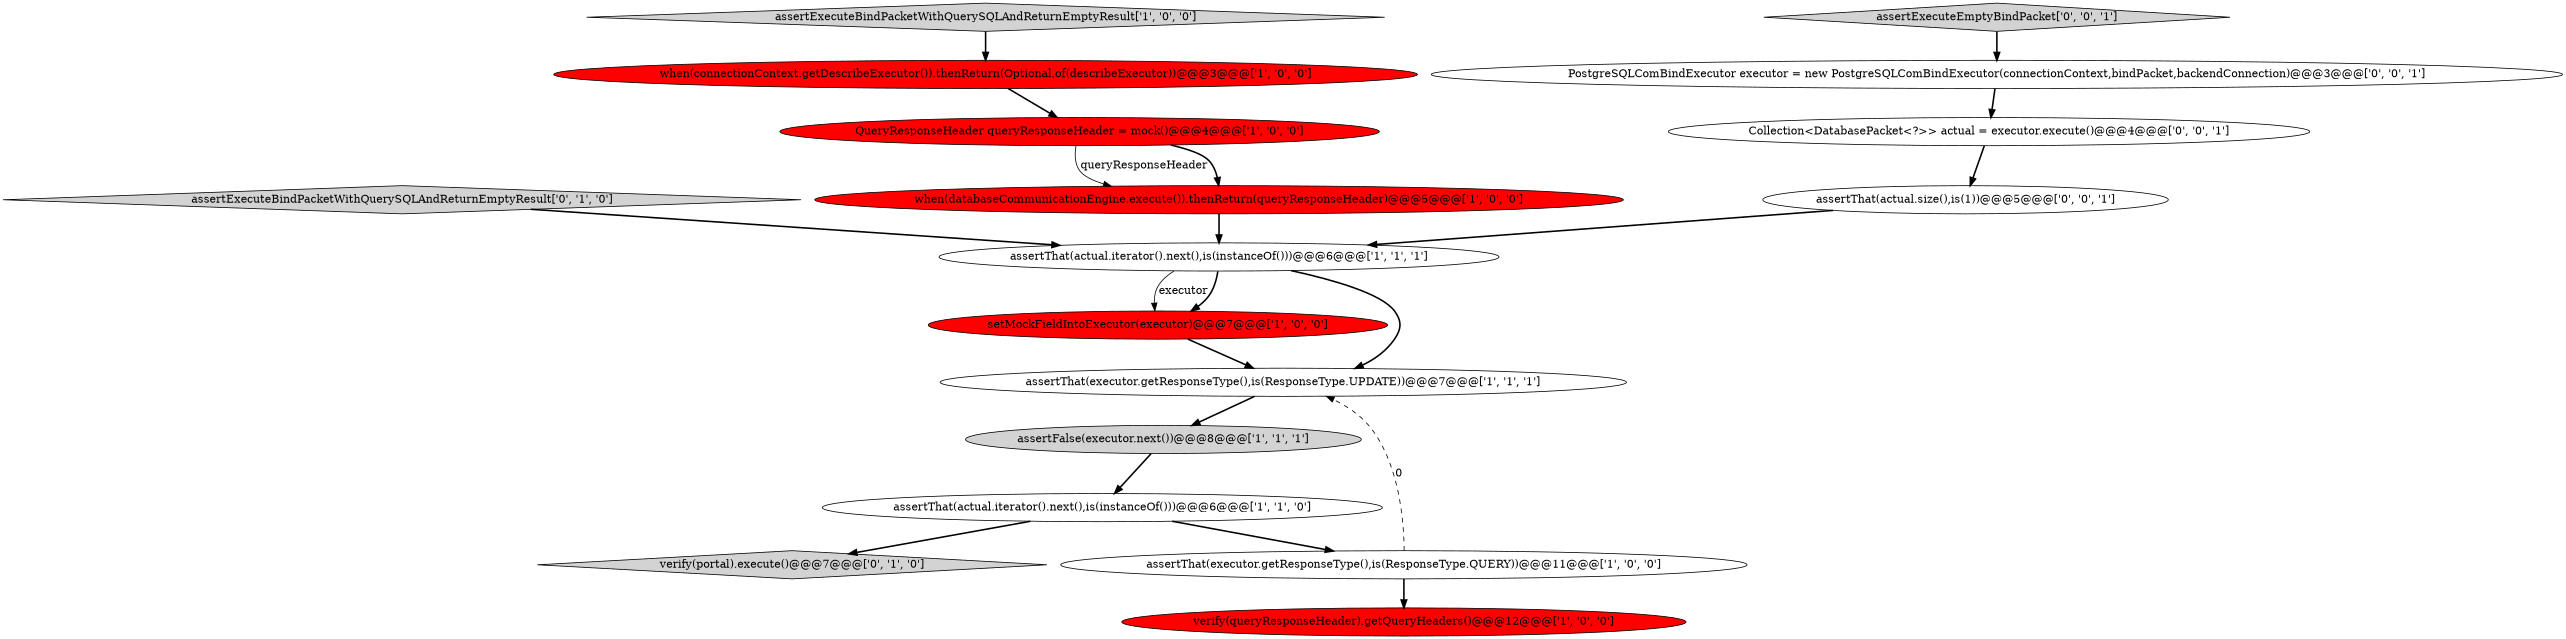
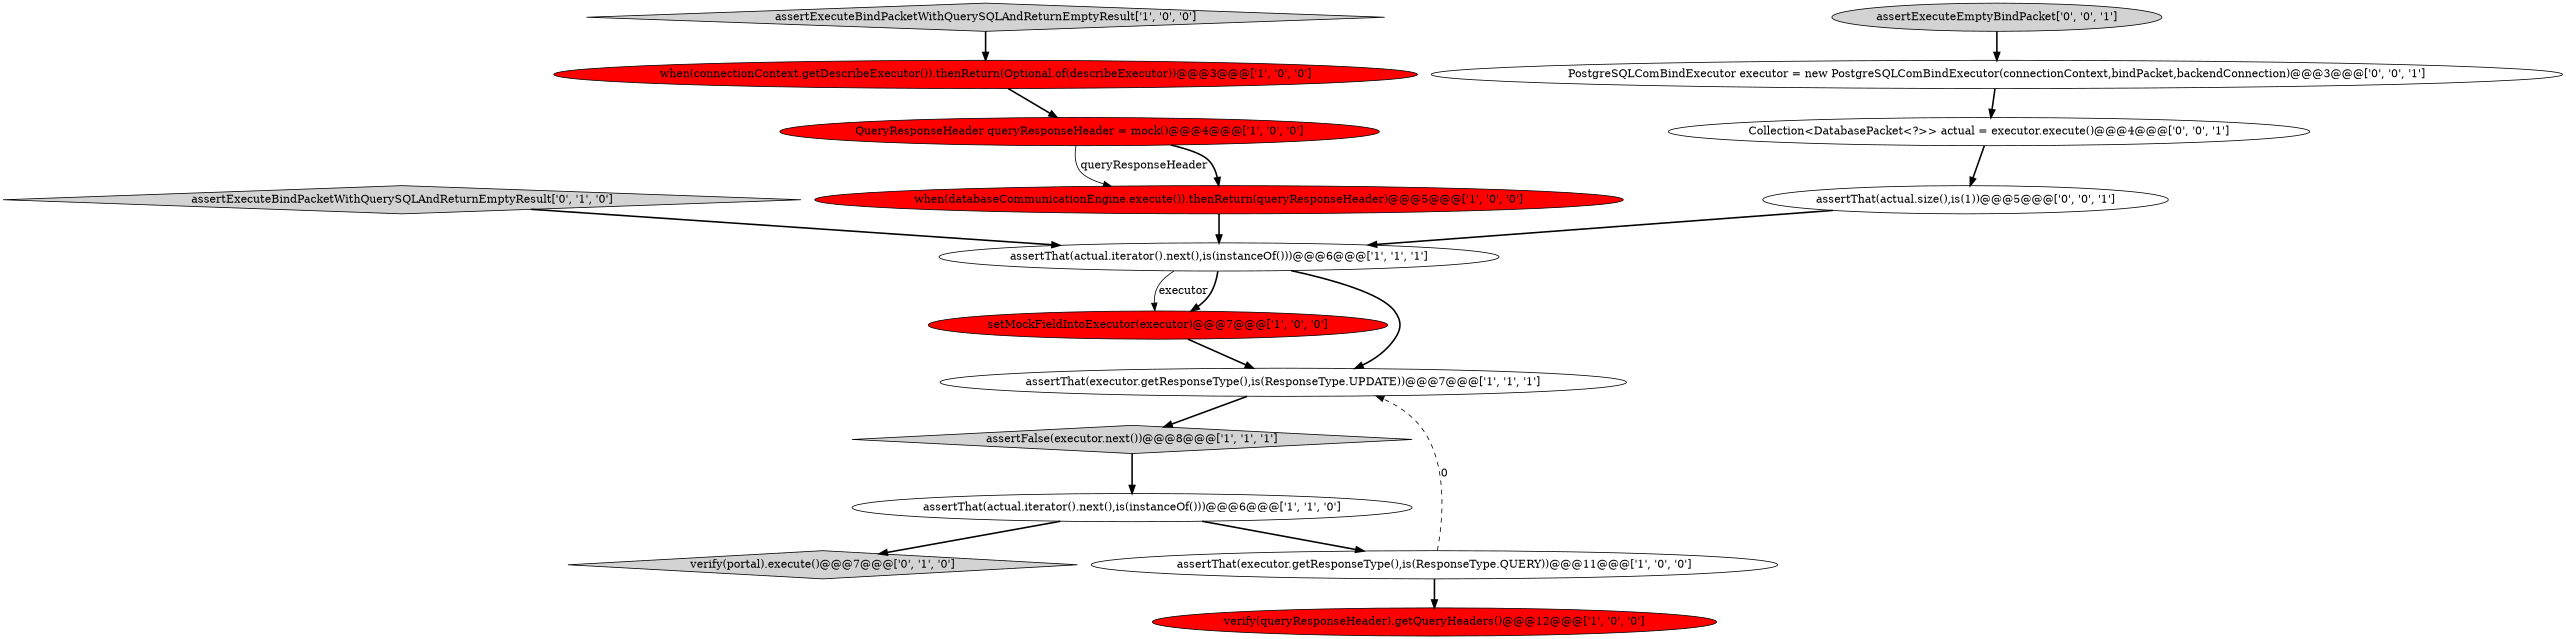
node "assertExecuteEmptyBindPacket['0', '0', '1']": shape diamond -> ellipse
node "assertFalse(executor.next())@@@8@@@['1', '1', '1']": shape ellipse -> diamond
